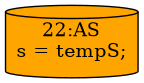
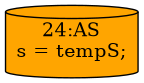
node "22:AS s = tempS;": label "22:AS s = tempS;" -> "24:AS s = tempS;"
